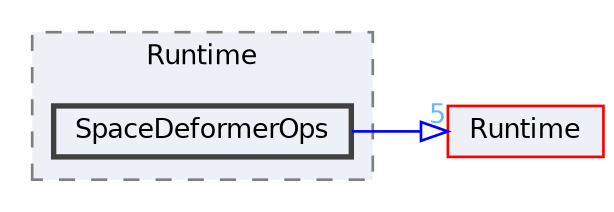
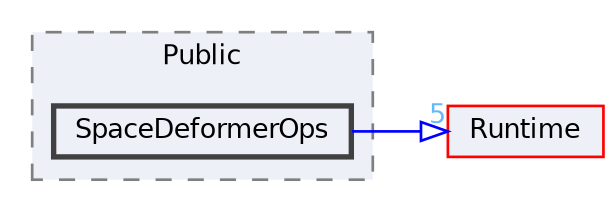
cluster "Runtime": label "Runtime" -> "Public"
